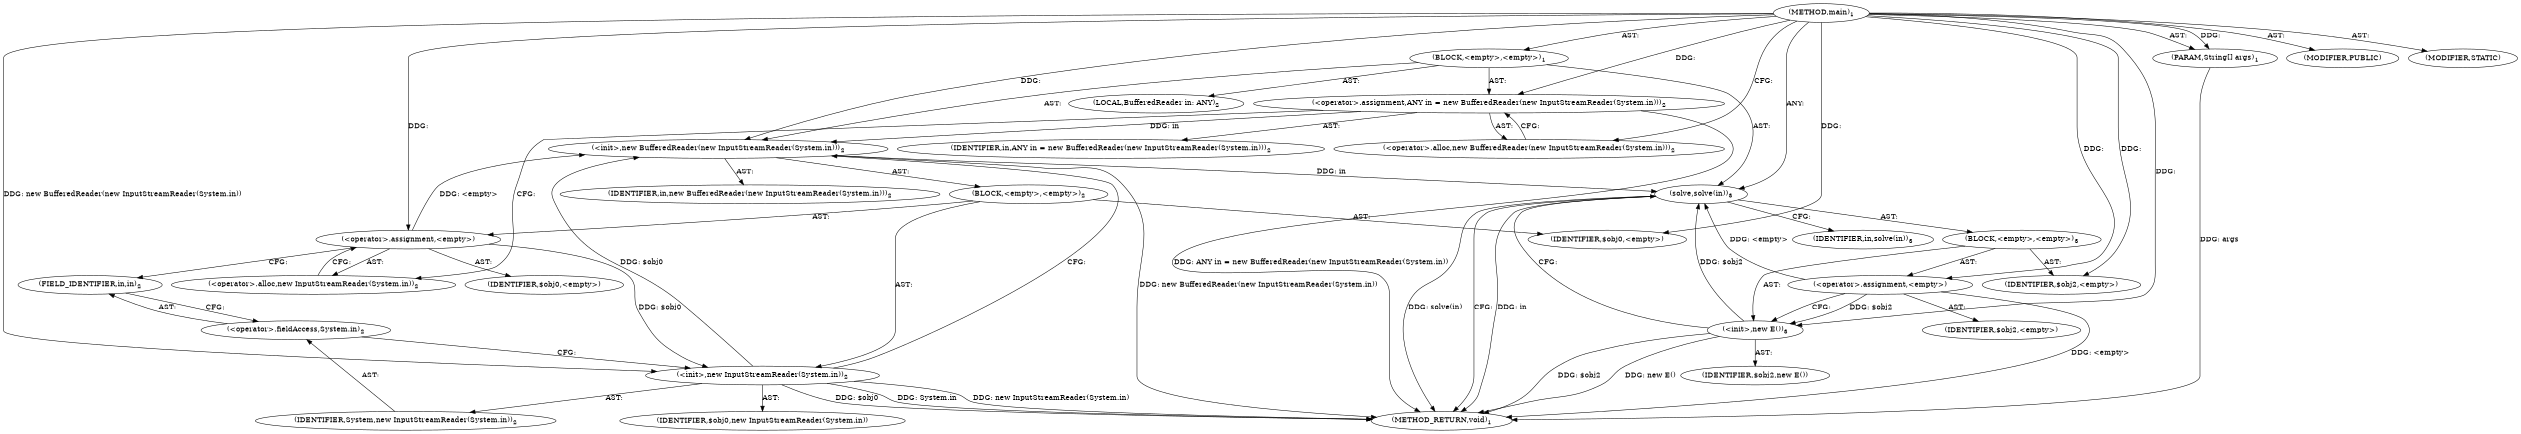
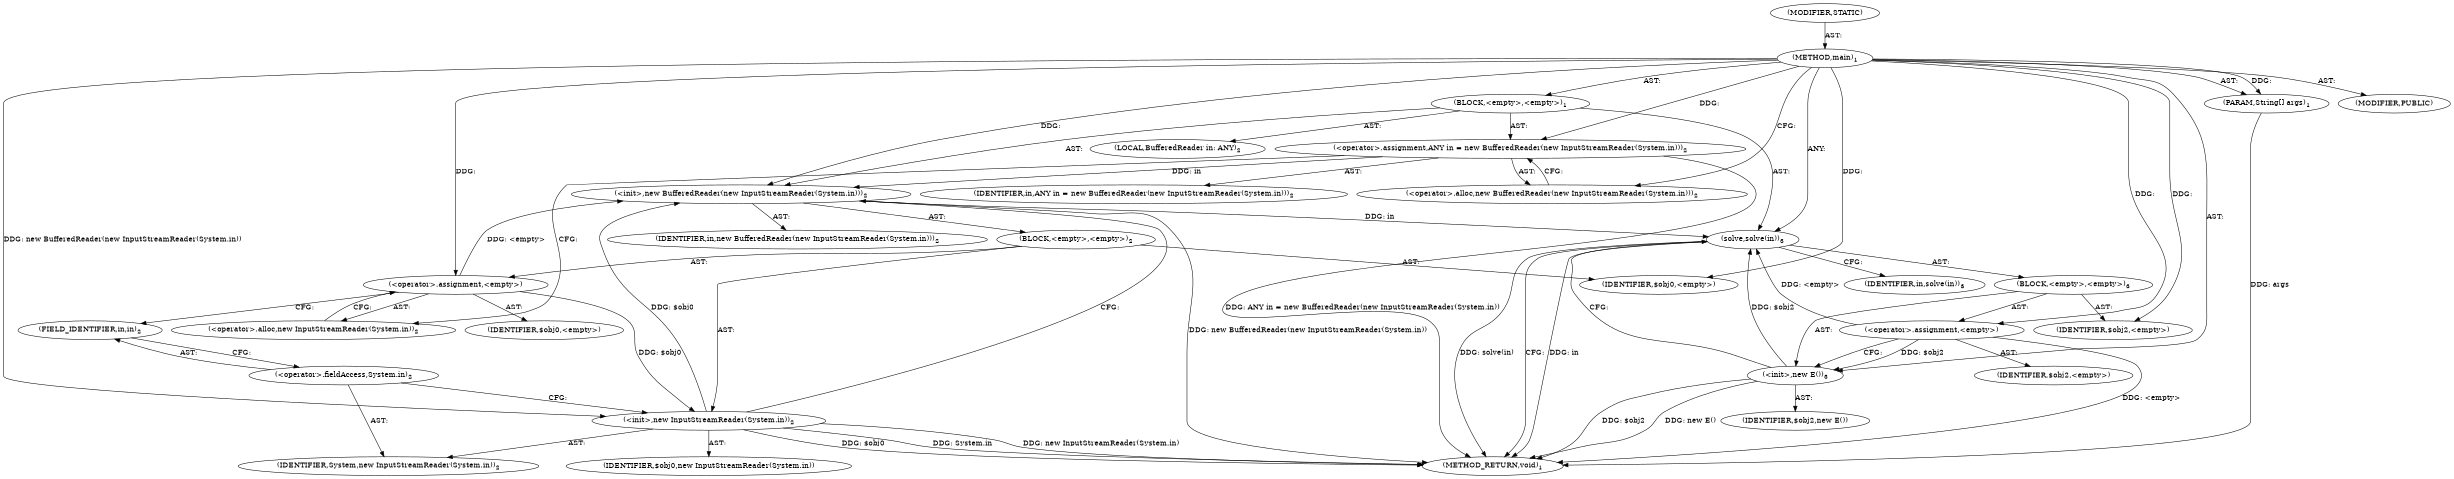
edge "(METHOD,main)" -> "(MODIFIER,STATIC)": reversed
edge "(METHOD,main)" -> "(<init>,new E())": label "DDG: " -> "AST: "
edge "(IDENTIFIER,System,new InputStreamReader(System.in))" -> "(<operator>.fieldAccess,System.in)": reversed
